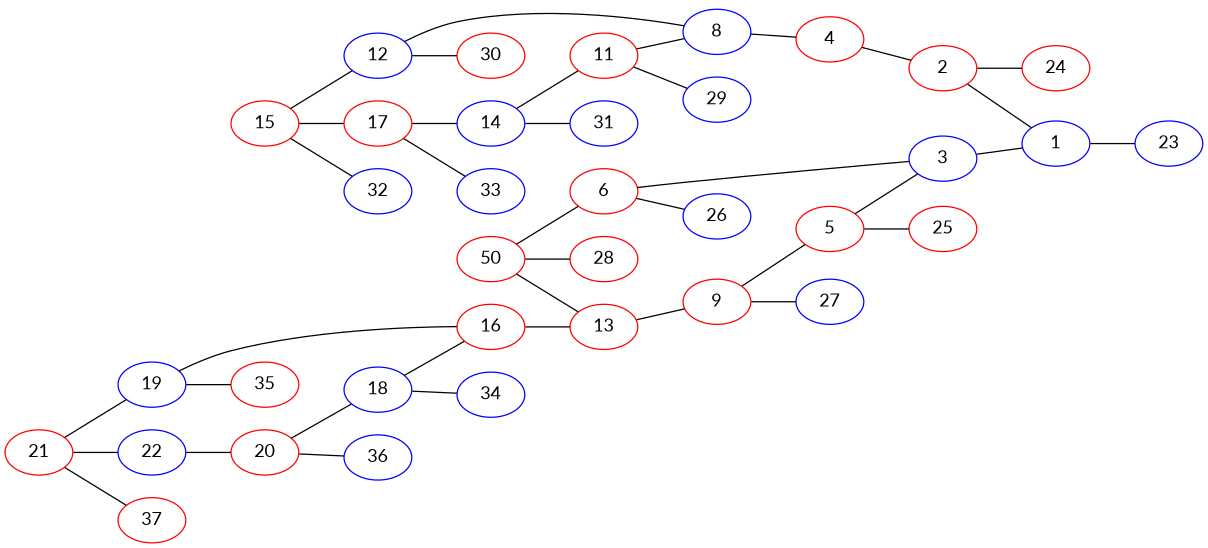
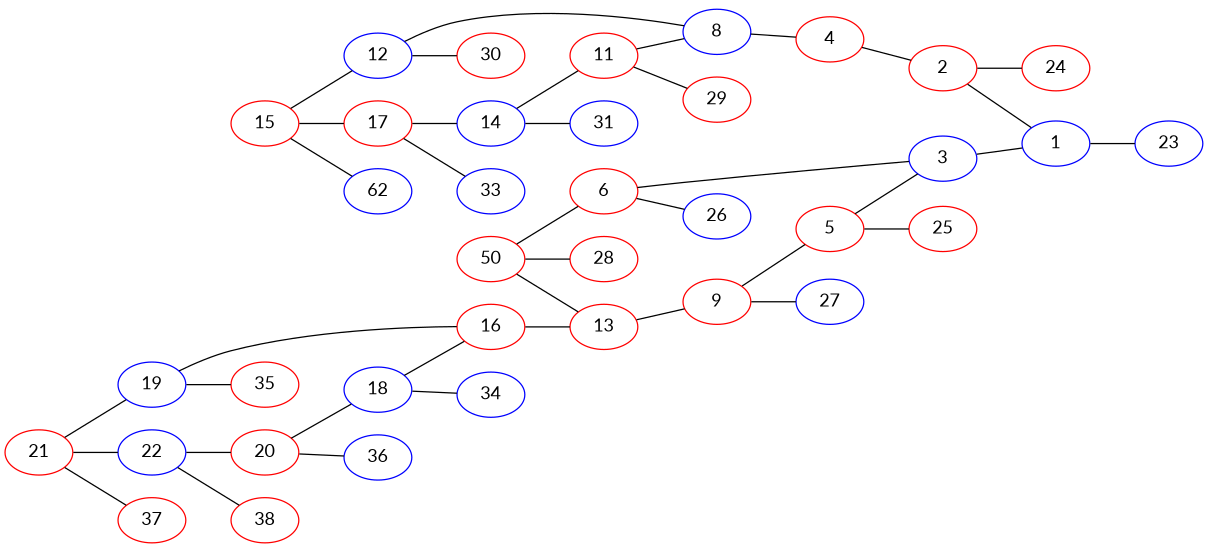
node "29": color blue -> red
node "32": label "32" -> "62"
node "38": added
